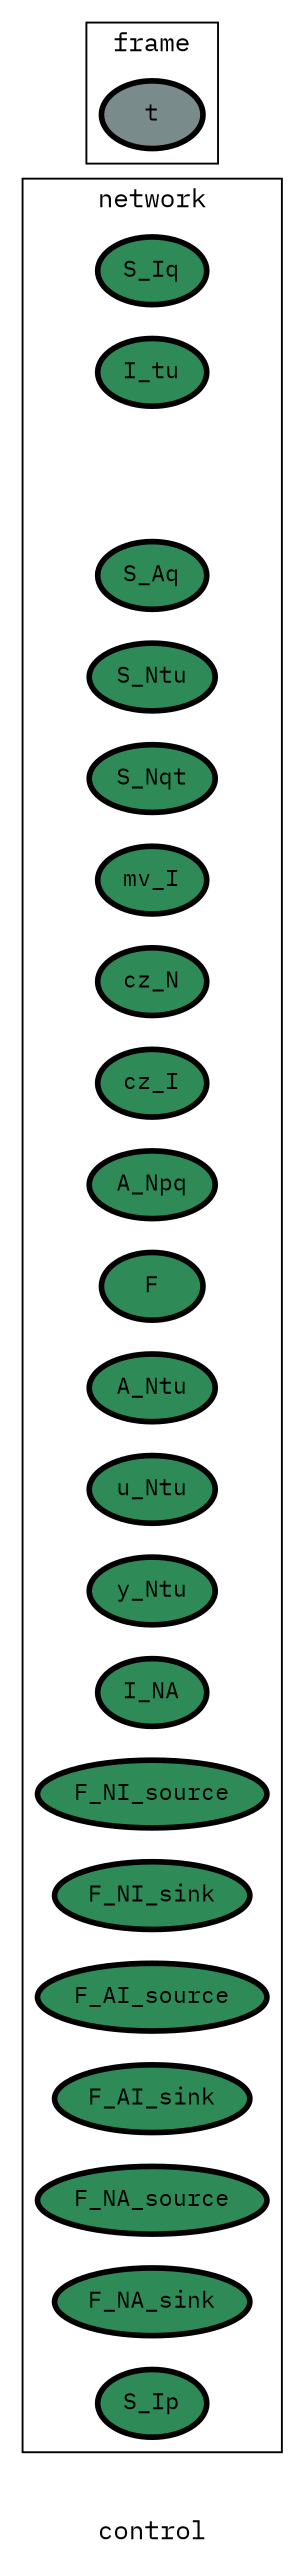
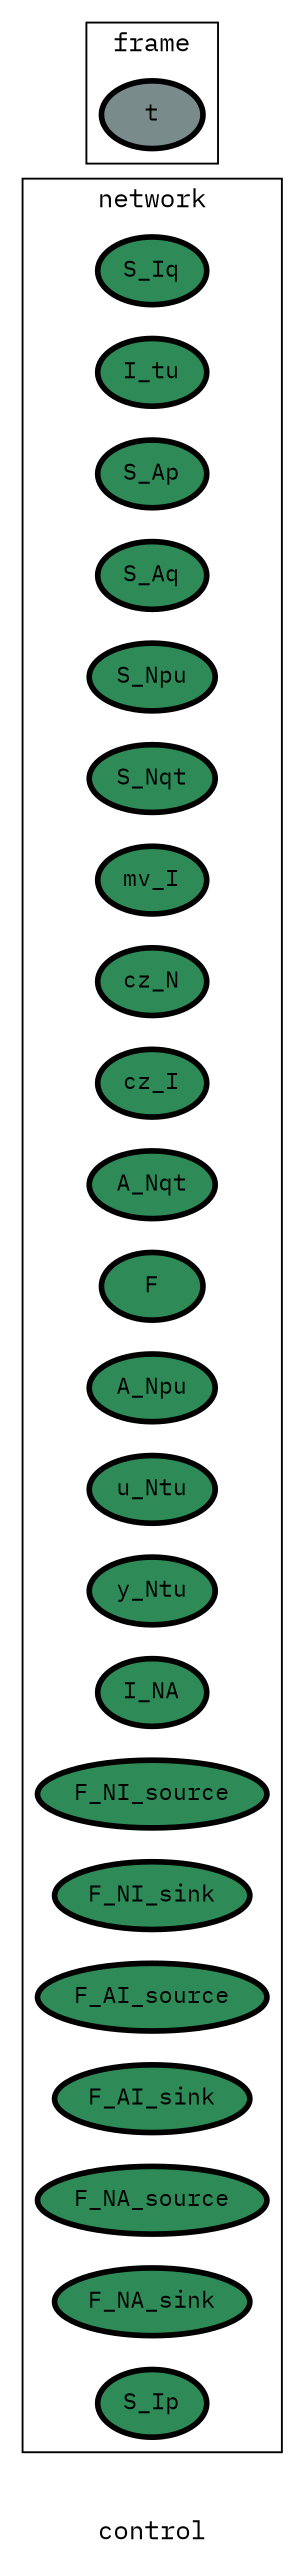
node "S_Ap": added
node "S_Ntu": label "S_Ntu" -> "S_Npu"
node "A_Npq": label "A_Npq" -> "A_Nqt"
node "A_Ntu": label "A_Ntu" -> "A_Npu"
